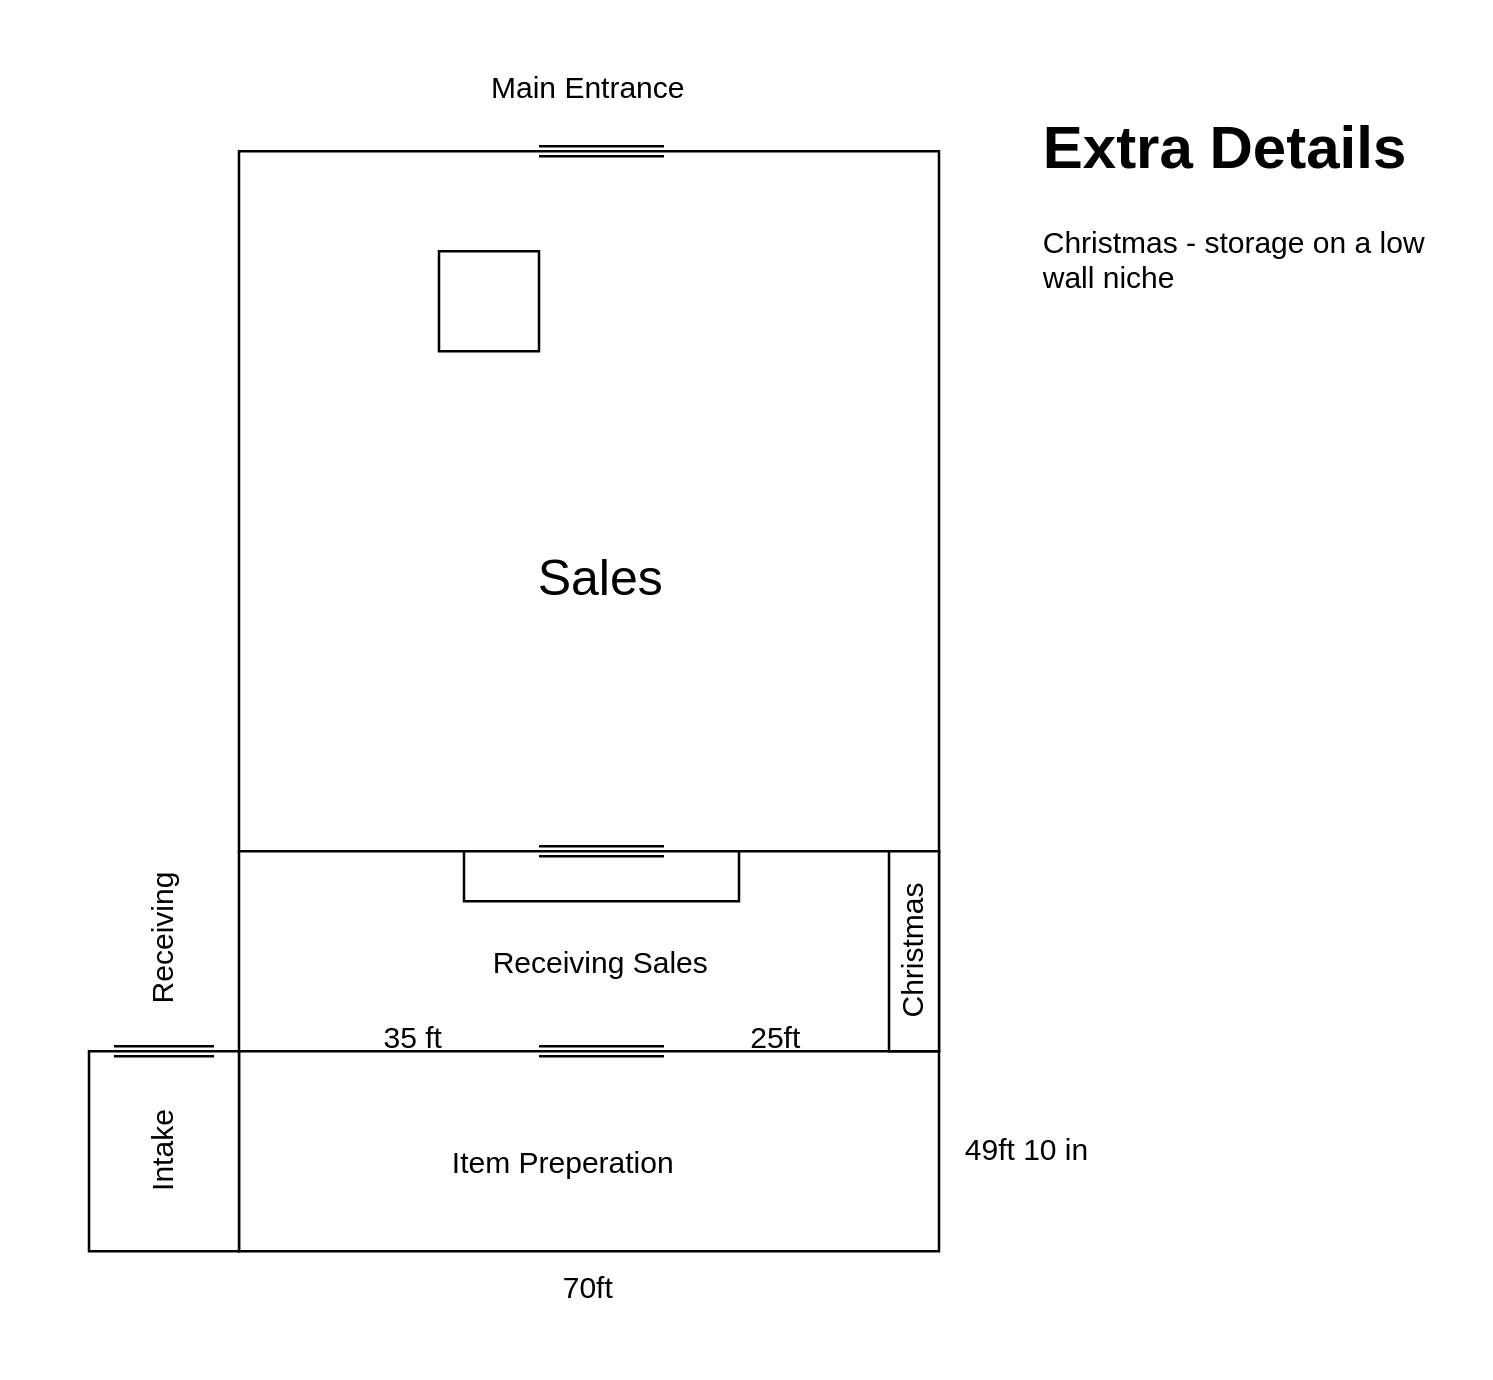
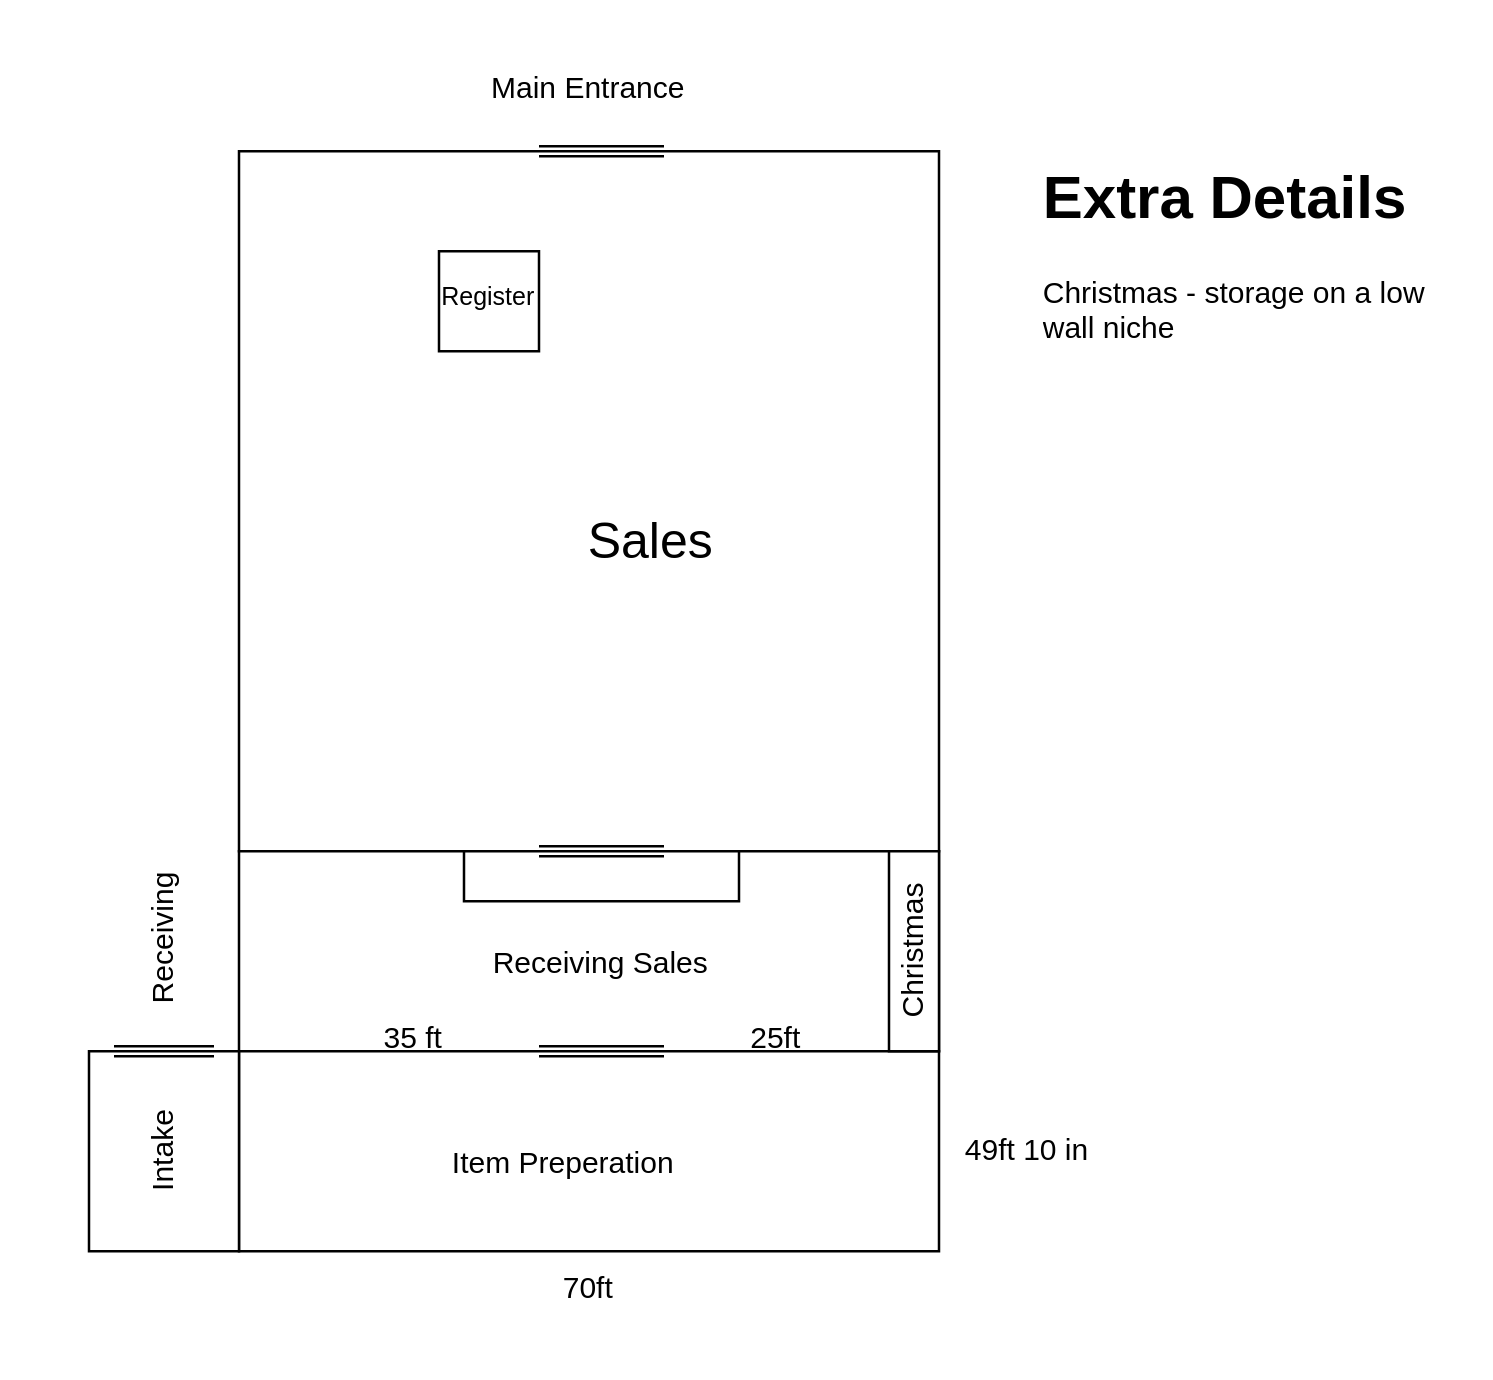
node "Extra DetailsChristmas - storage on a low wall niche": moved (1239, 245) -> (1239, 295)
node "Register": added
node "Sales": moved (601, 576) -> (651, 539)
